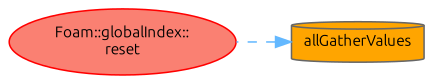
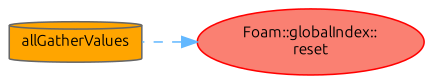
edge "Foam::globalIndex:: reset" -> "allGatherValues": reversed
